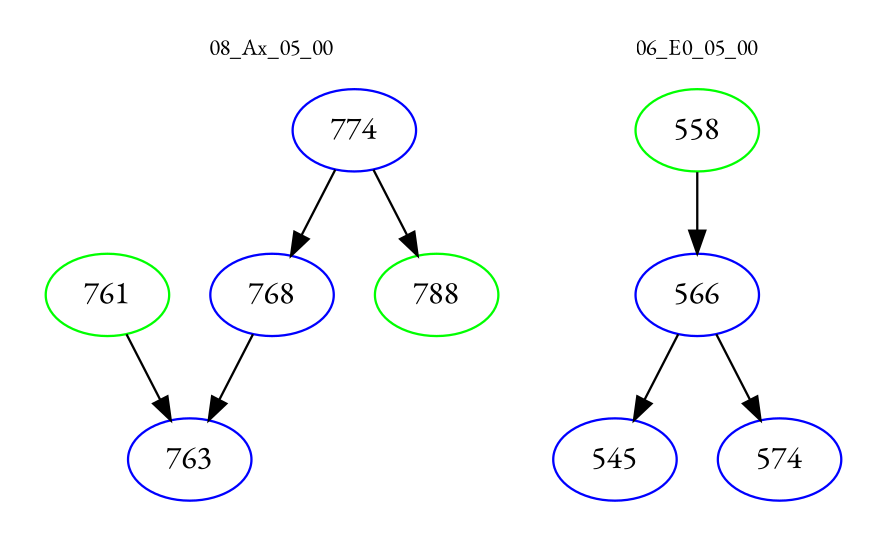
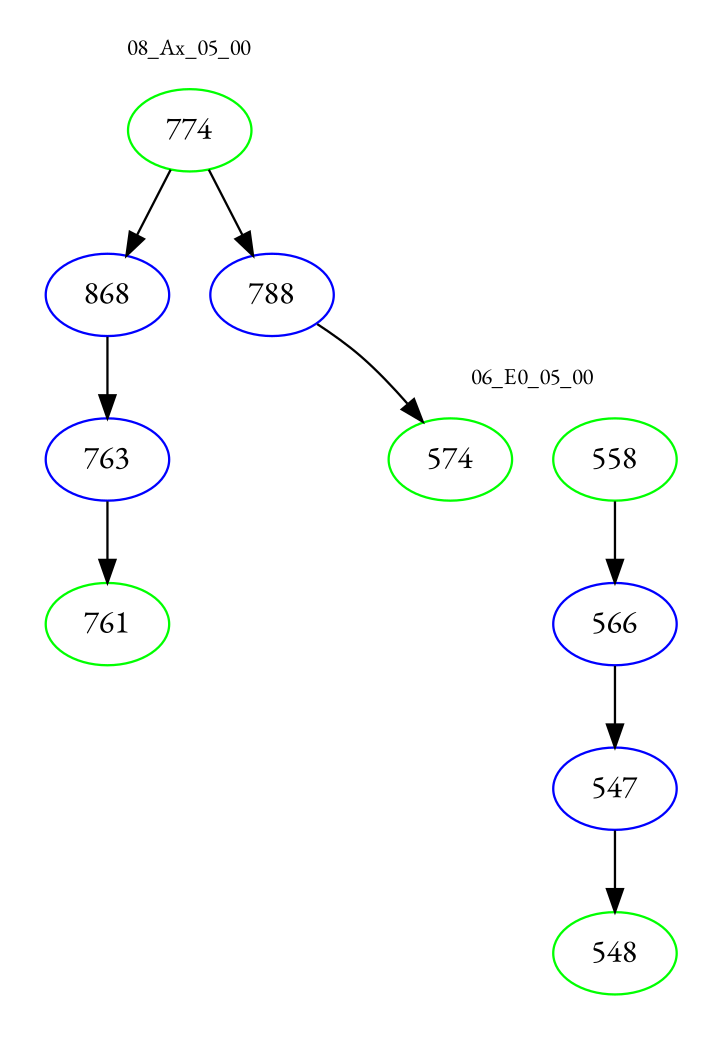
node "774": color blue -> green
node "768": label "768" -> "868"
node "788": color green -> blue
edge "761" -> "763": reversed
edge "566" -> "574": now "788" -> "574"
node "545": label "545" -> "547"
node "574": color blue -> green
node "548": added
